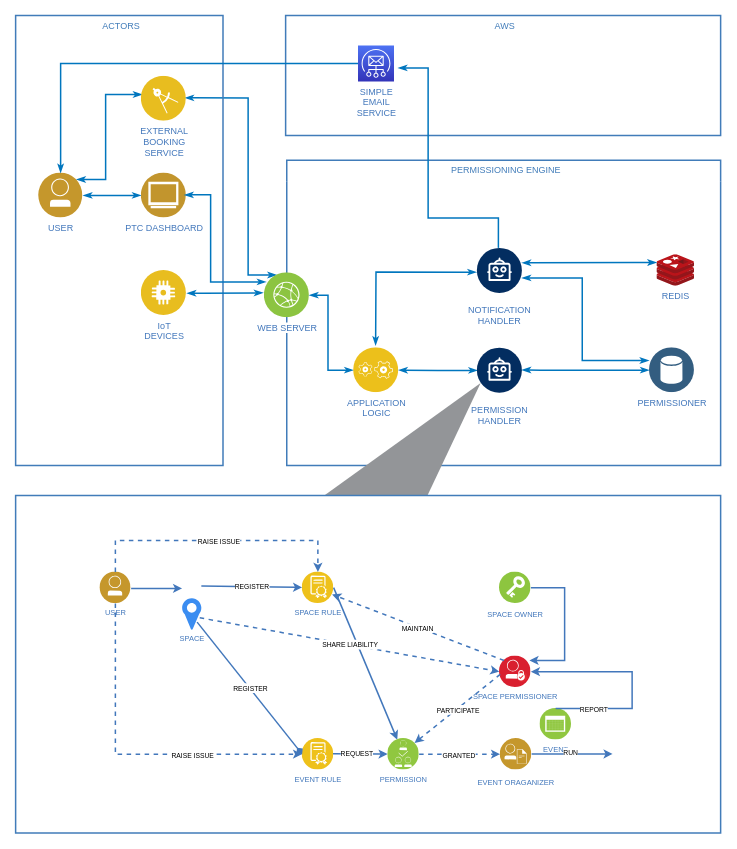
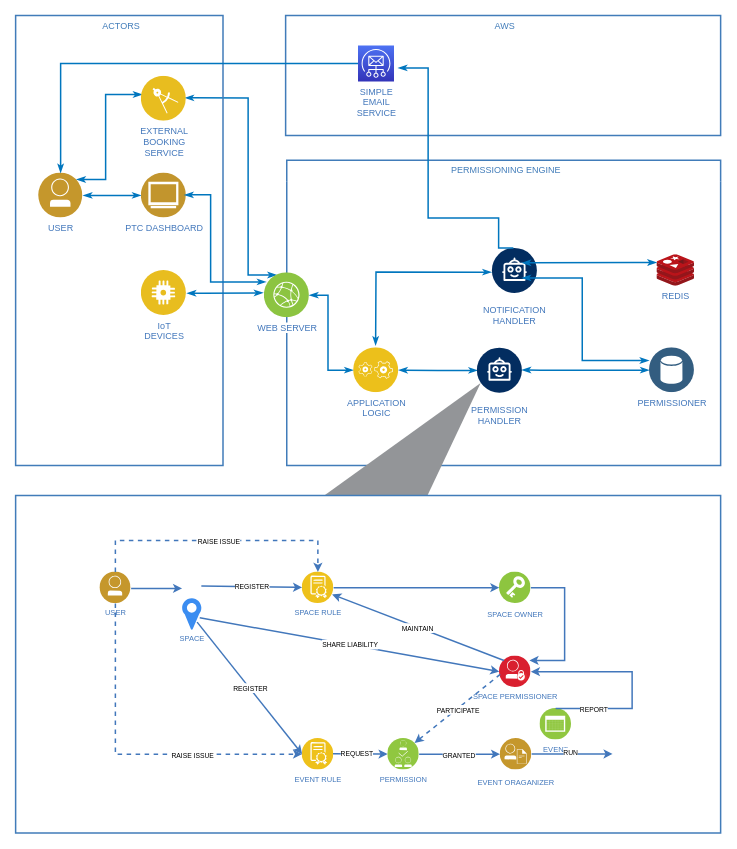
node "NOTIFICATION HANDLER": size 45x45 -> 75x45
edge "SPACE PERMISSIONER" -> "SPACE RULE": style dashed -> solid
edge "SPACE" -> "SPACE PERMISSIONER": style dashed -> solid
edge "SPACE RULE" -> "PERMISSION": now "SPACE RULE" -> "SPACE OWNER"
edge "SPACE" -> "EVENT RULE": arrowhead diamond -> classic
edge "PERMISSION" -> "EVENT ORAGANIZER": style dashed -> solid
